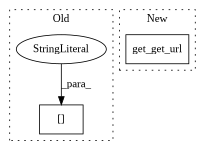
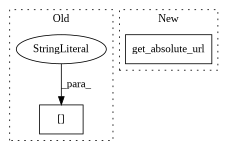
node "get_get_url": label "get_get_url" -> "get_absolute_url"
